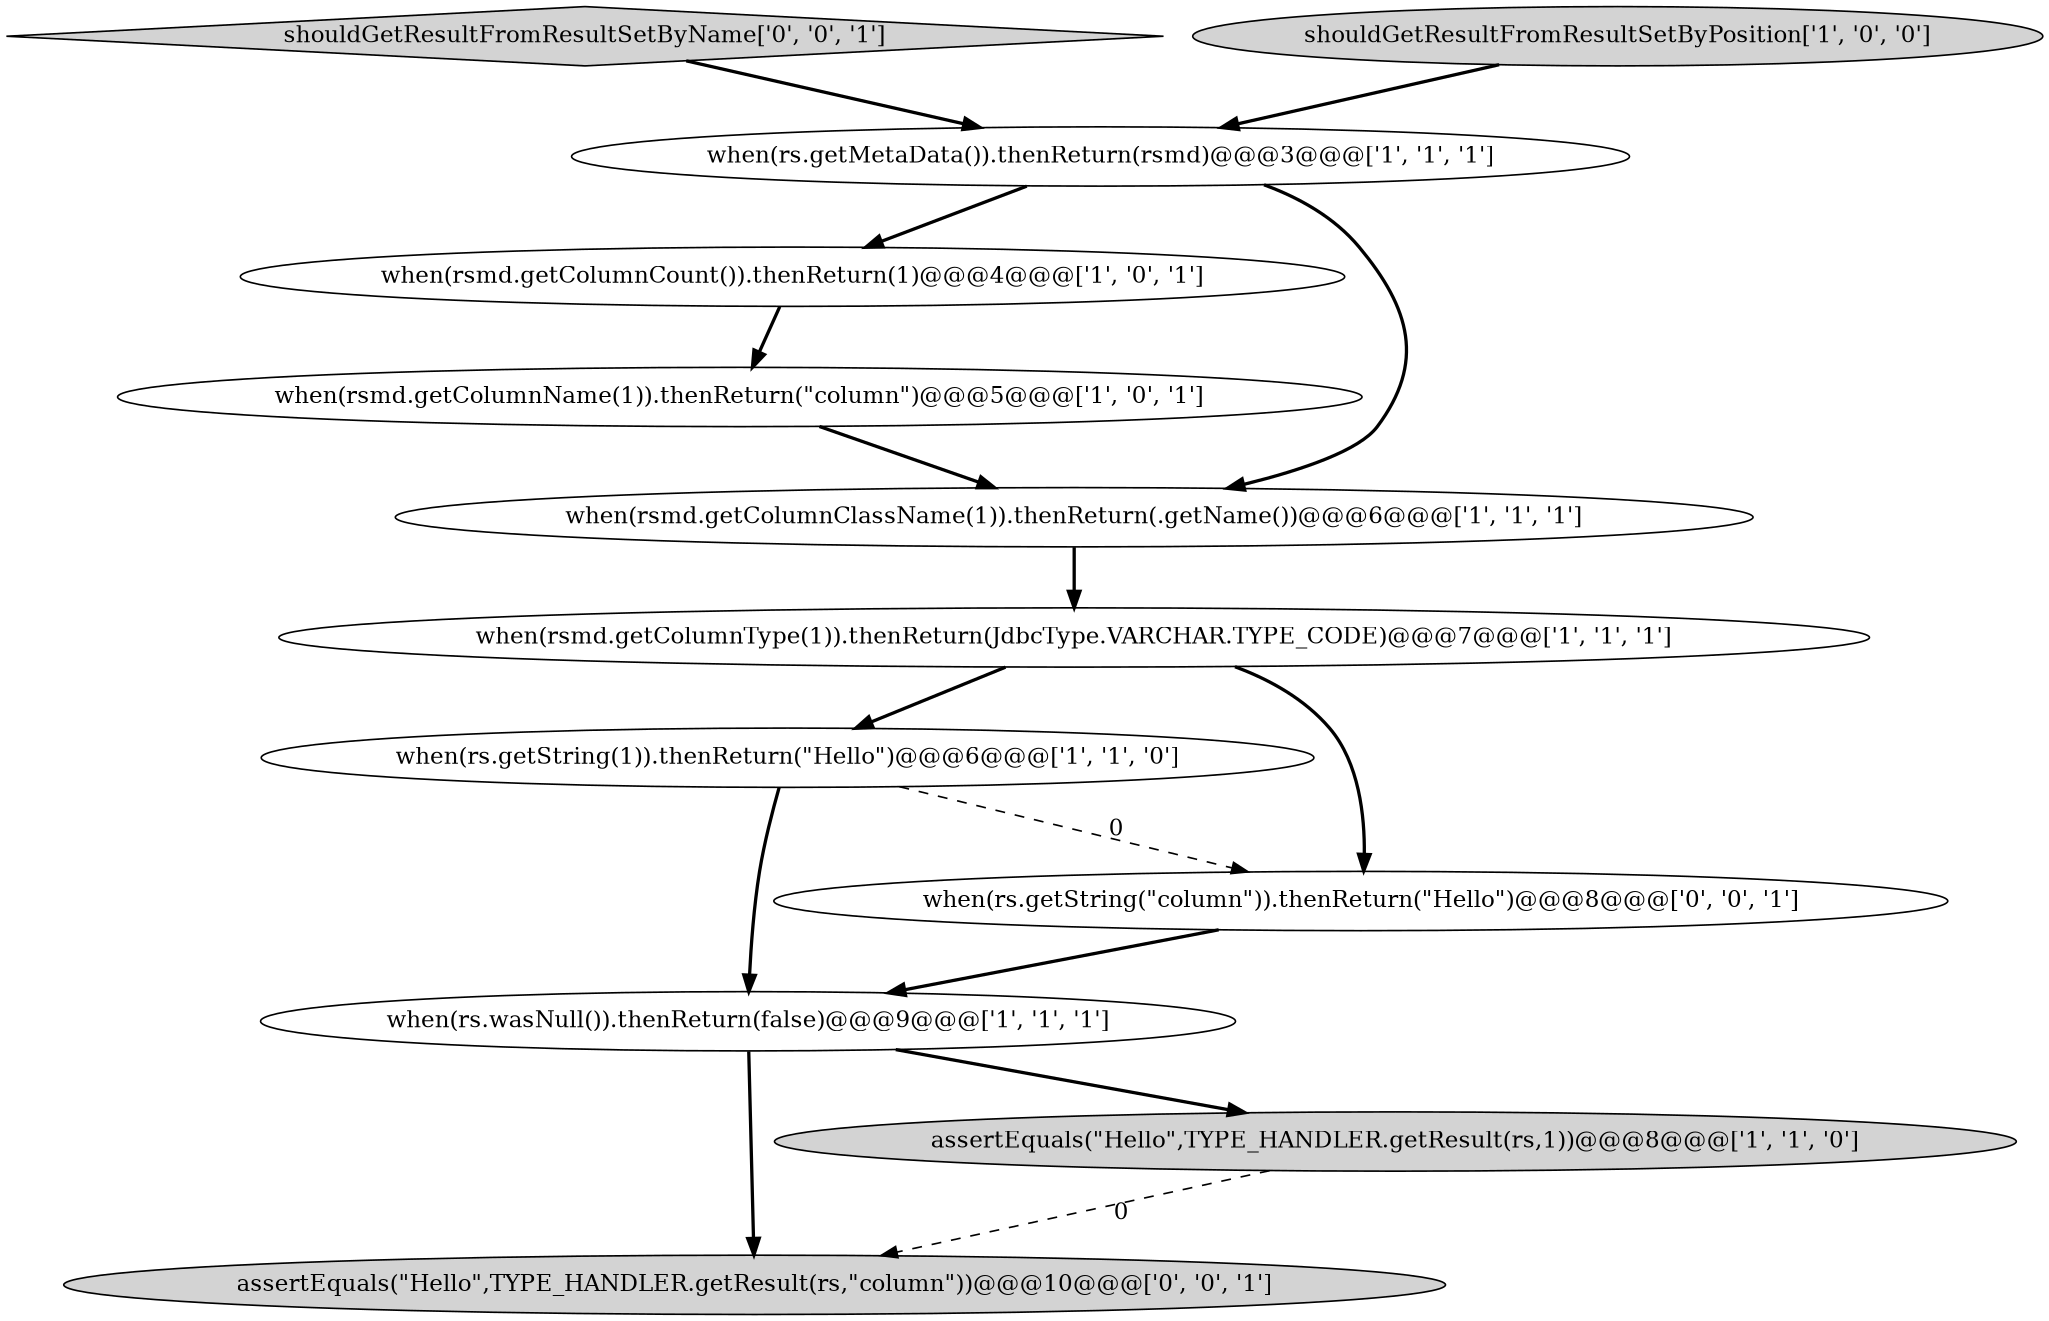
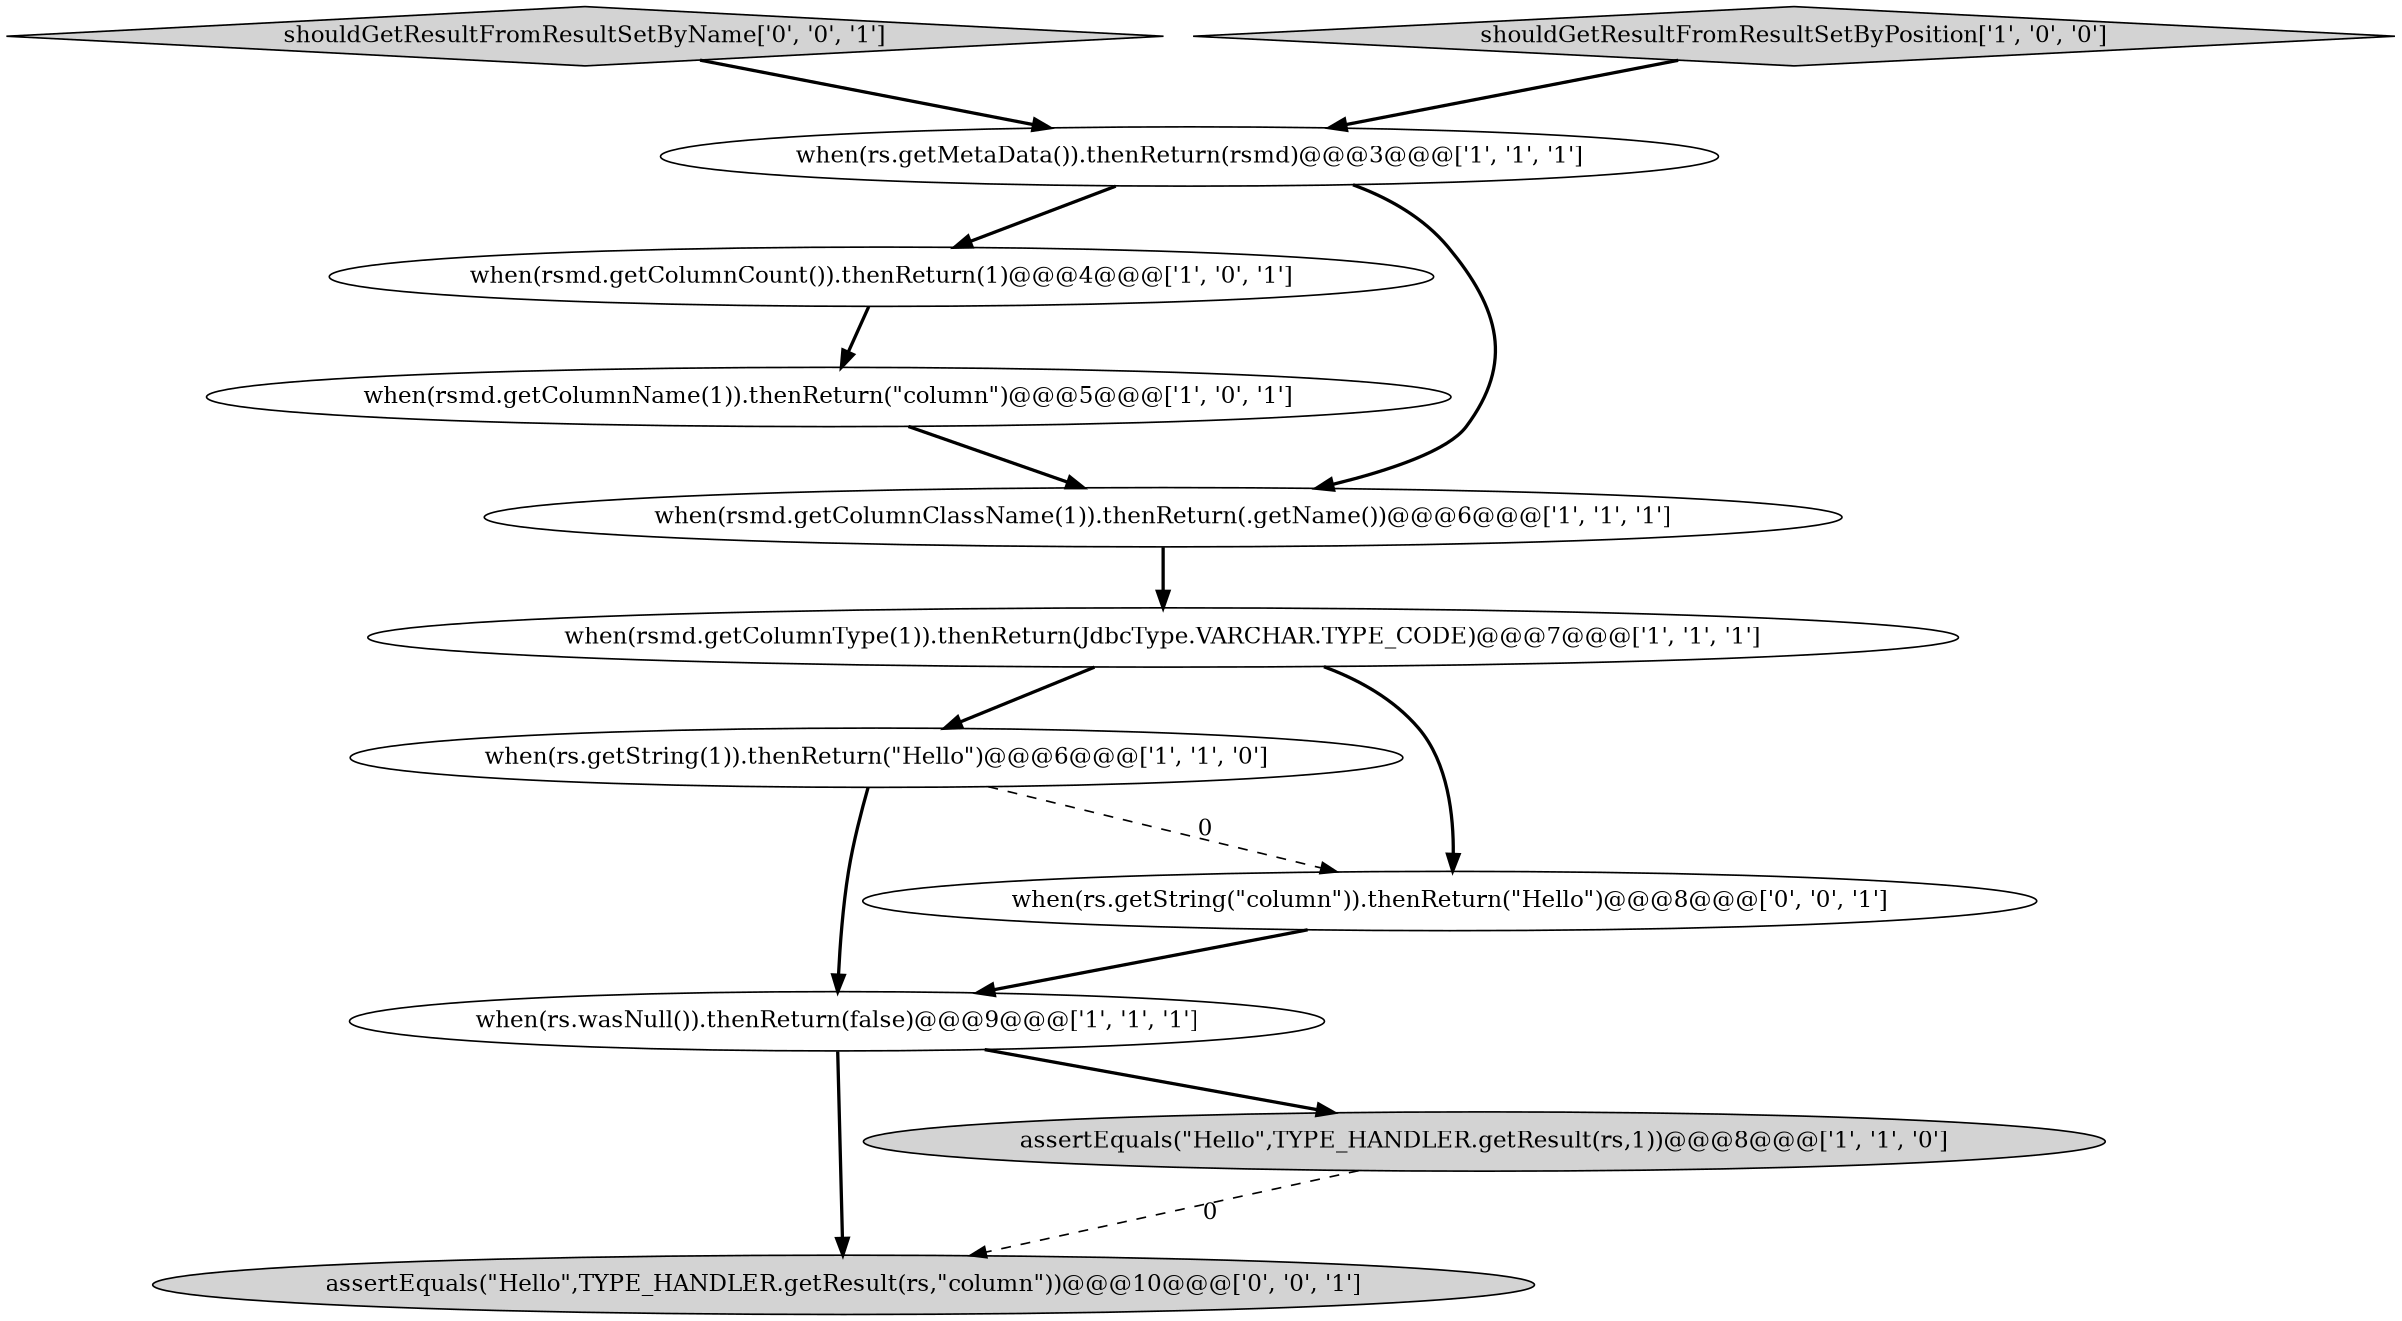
node "shouldGetResultFromResultSetByPosition['1', '0', '0']": shape ellipse -> diamond
